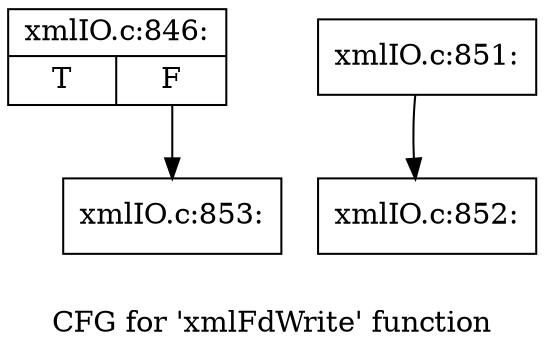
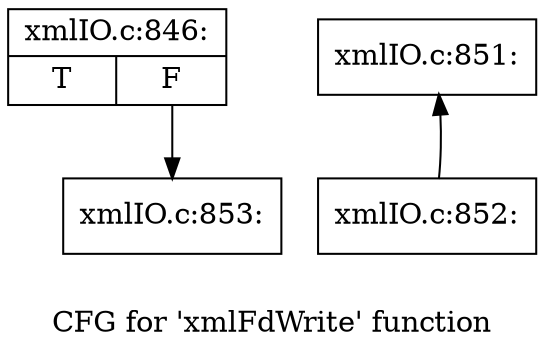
edge "xmlIO.c:851:" -> "xmlIO.c:852:": reversed
